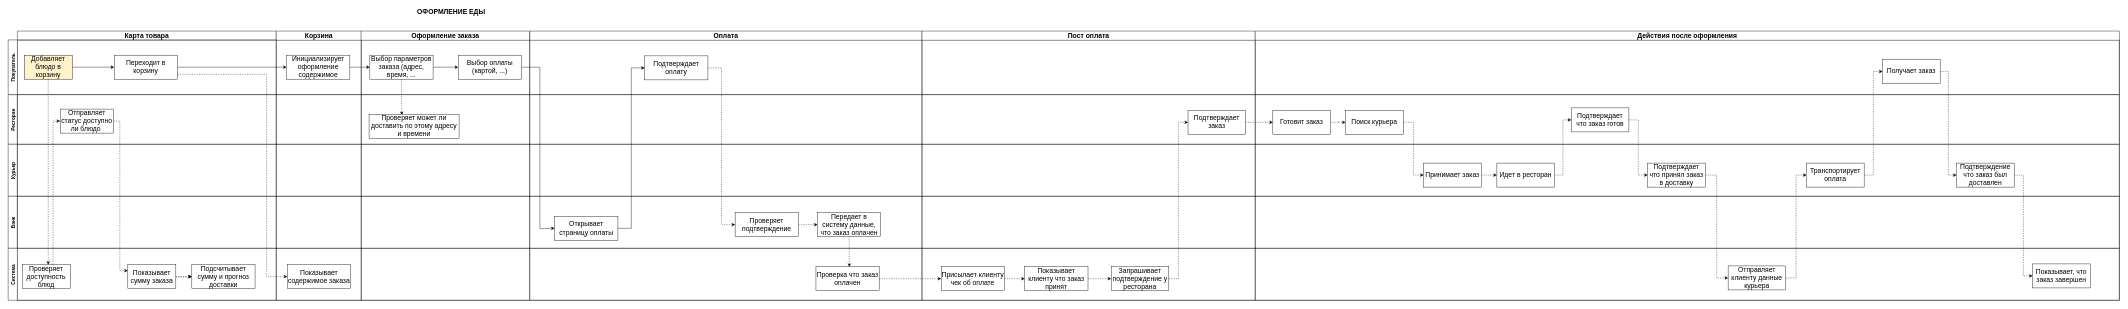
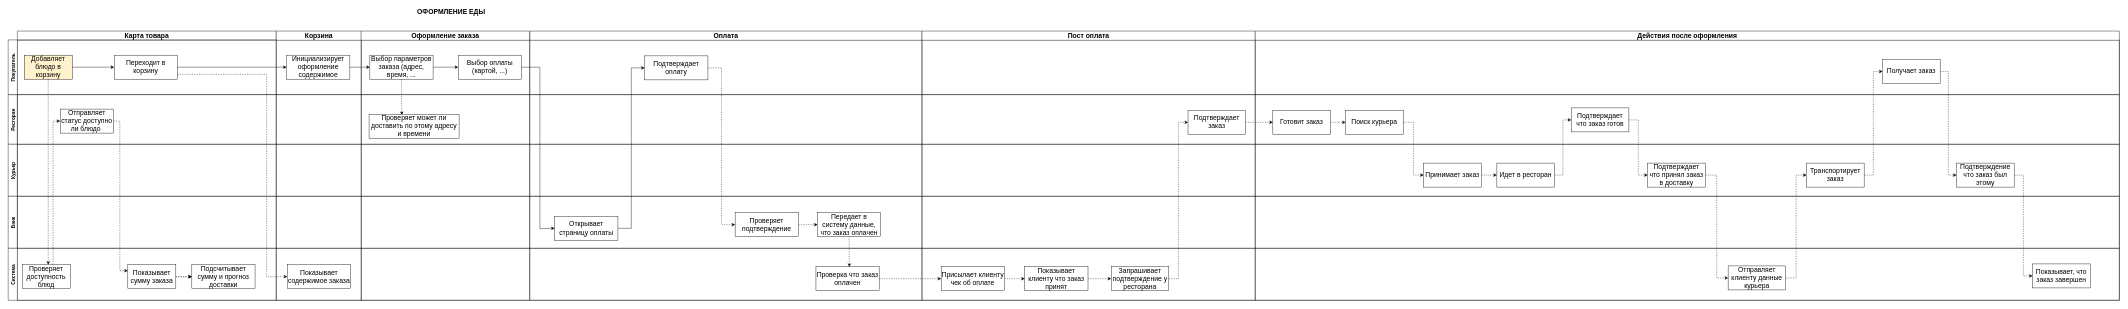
node "Транспортирует оплата": label "Транспортирует оплата" -> "Транспортирует заказ"
node "Подтверждение что заказ был доставлен": label "Подтверждение что заказ был доставлен" -> "Подтверждение что заказ был этому"
